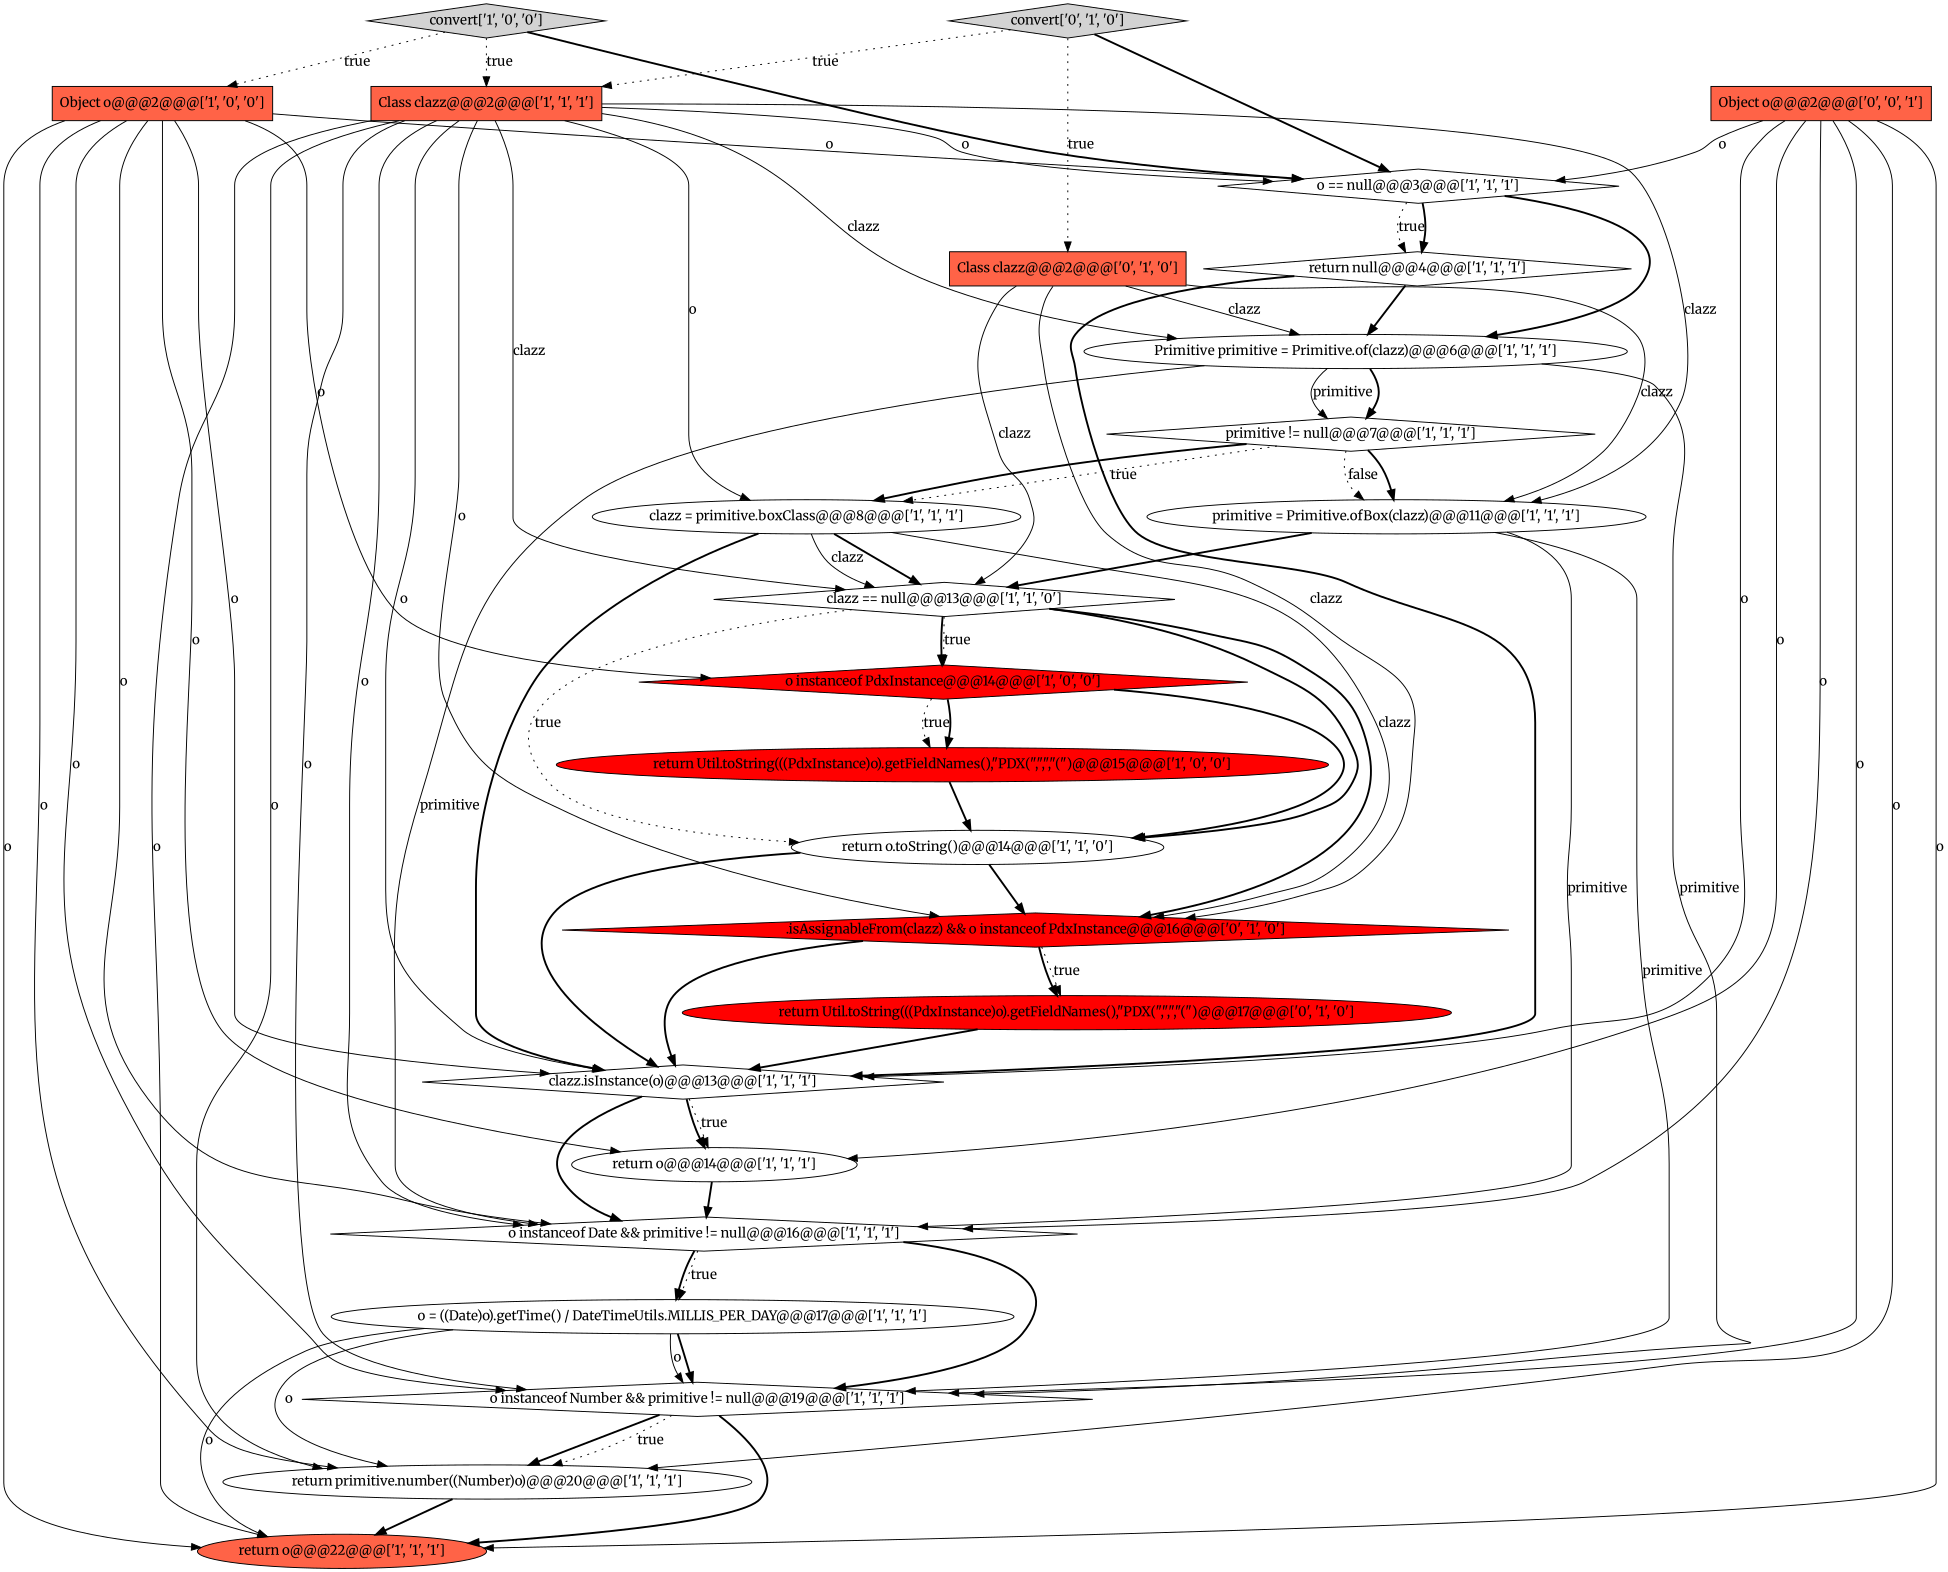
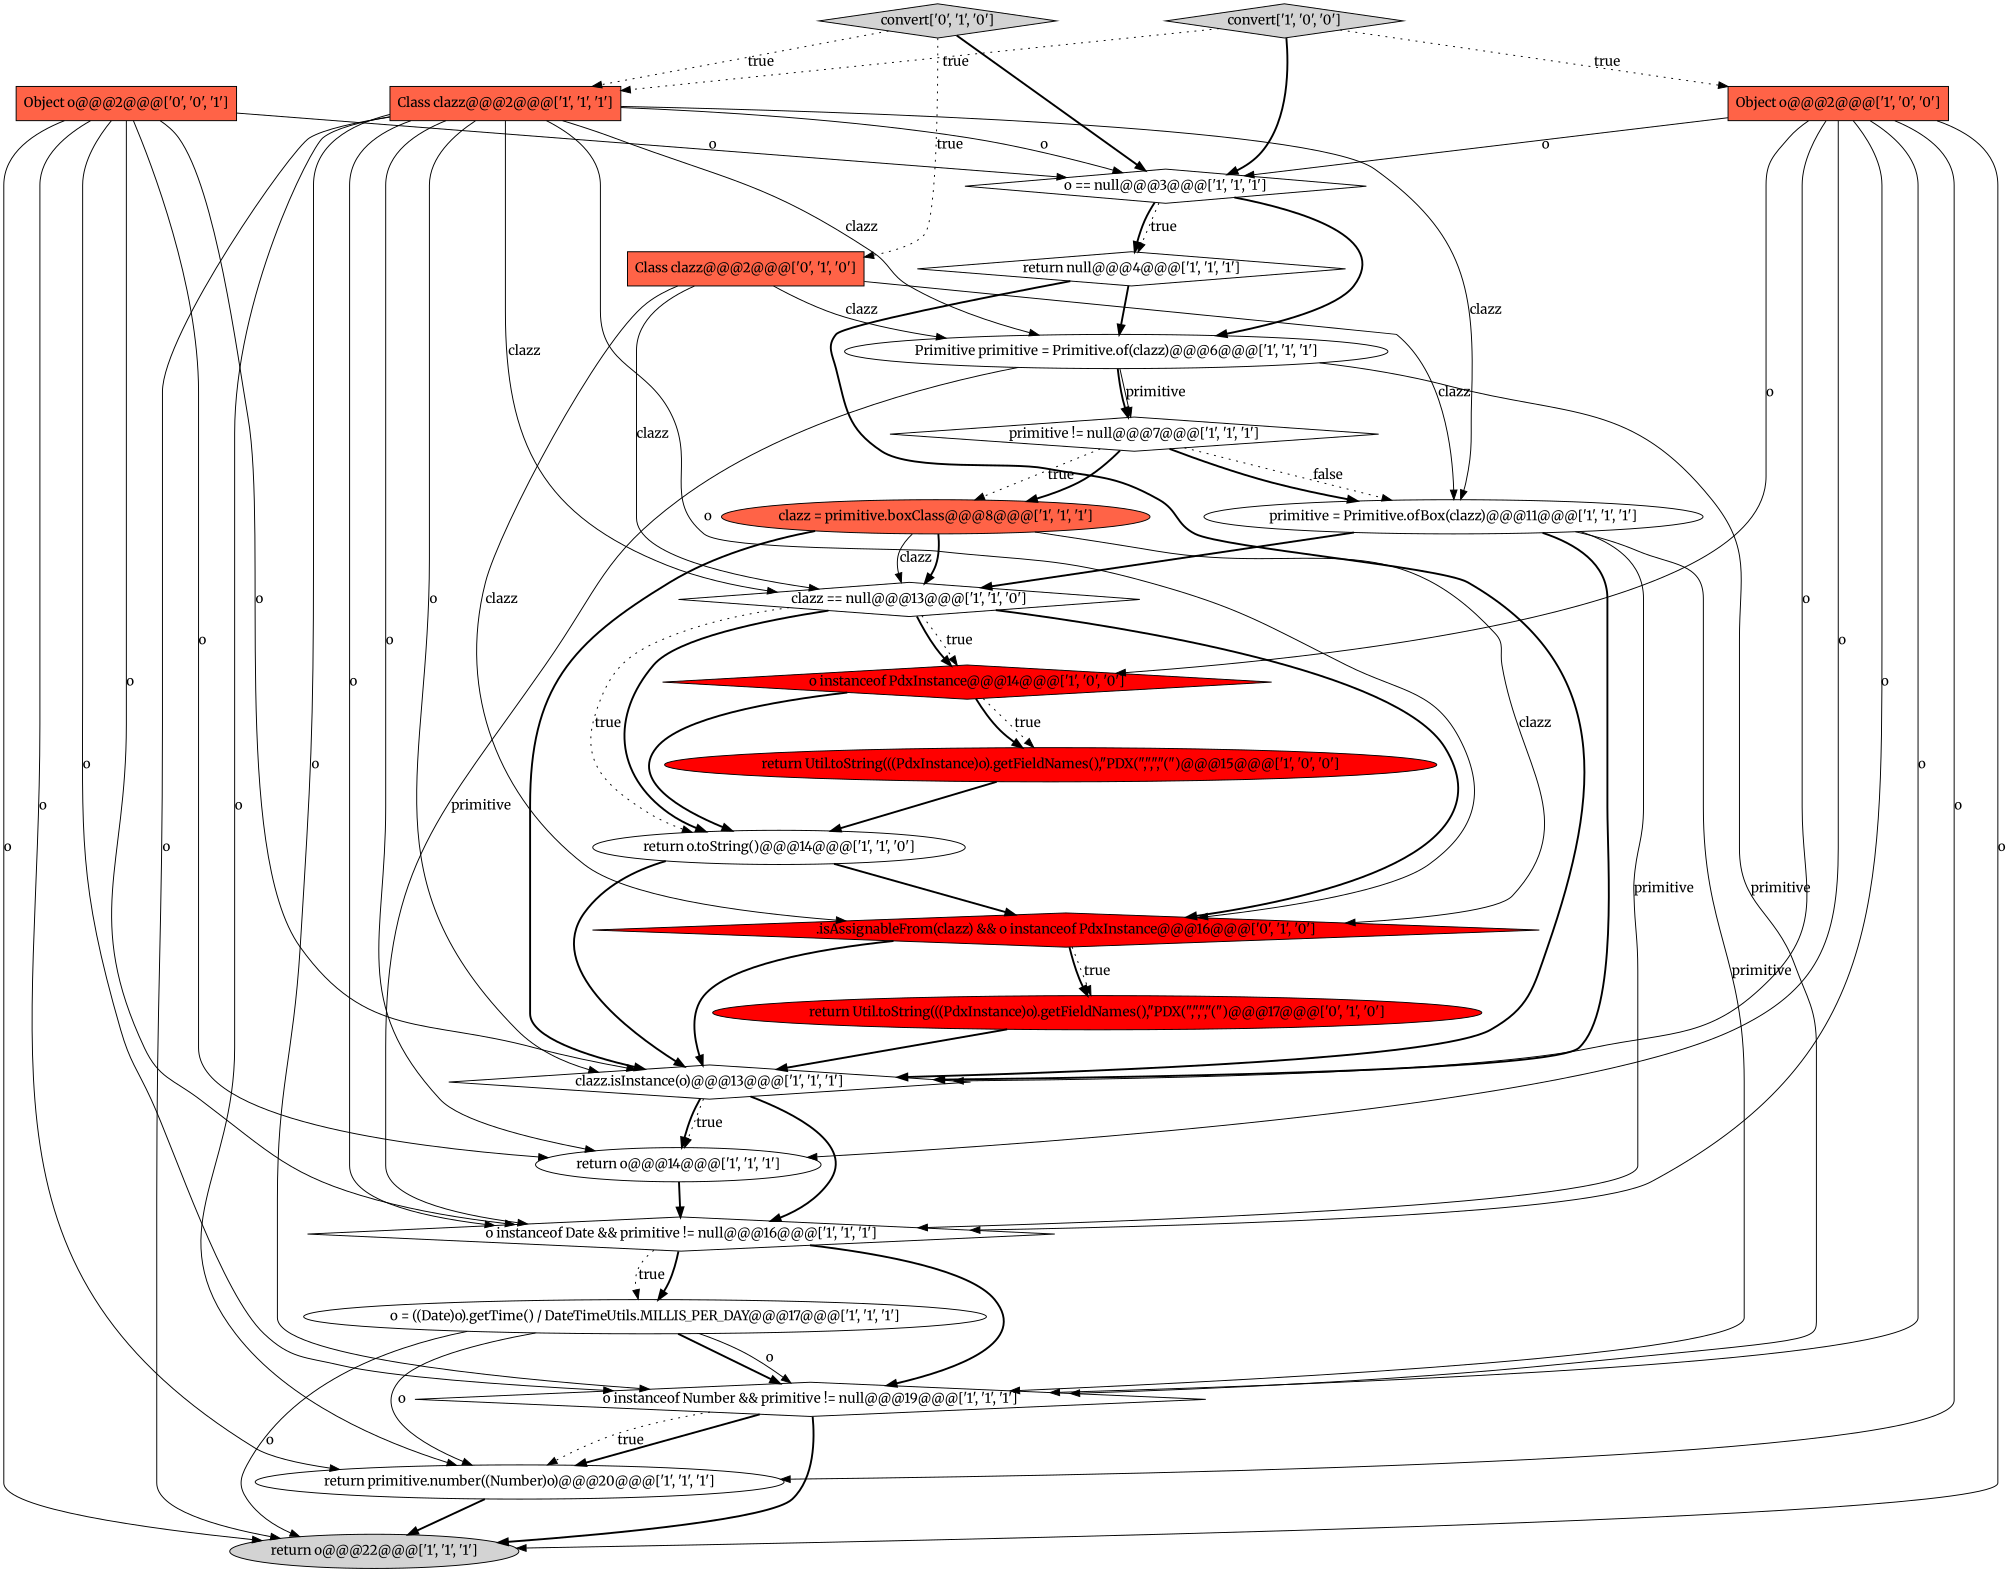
edge "Class clazz@@@2@@@['1', '1', '1']" -> "clazz = primitive.boxClass@@@8@@@['1', '1', '1']": now "Class clazz@@@2@@@['1', '1', '1']" -> "return o@@@14@@@['1', '1', '1']"
node "clazz = primitive.boxClass@@@8@@@['1', '1', '1']": fillcolor white -> tomato
edge "primitive = Primitive.ofBox(clazz)@@@11@@@['1', '1', '1']" -> "clazz.isInstance(o)@@@13@@@['1', '1', '1']": added
node "return o@@@22@@@['1', '1', '1']": fillcolor tomato -> lightgray
